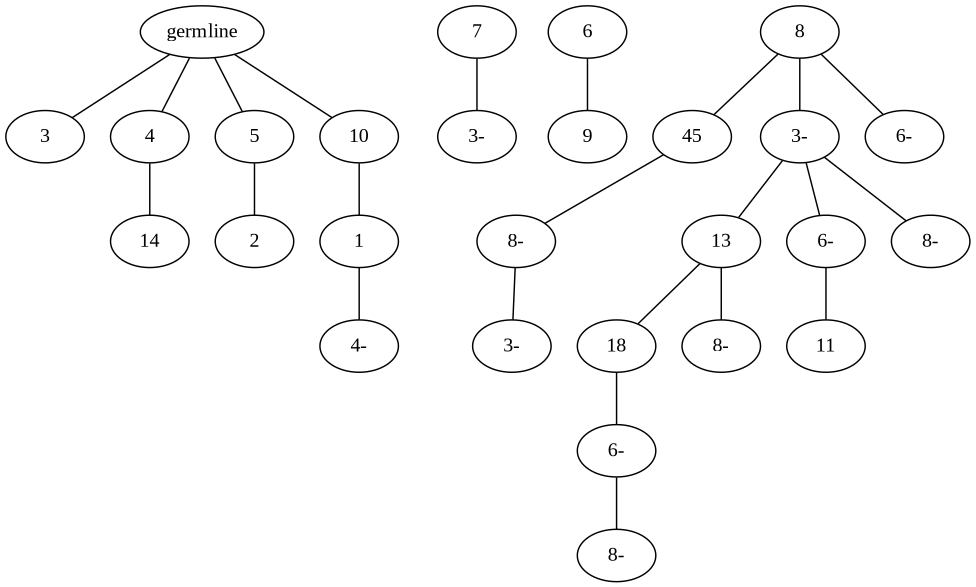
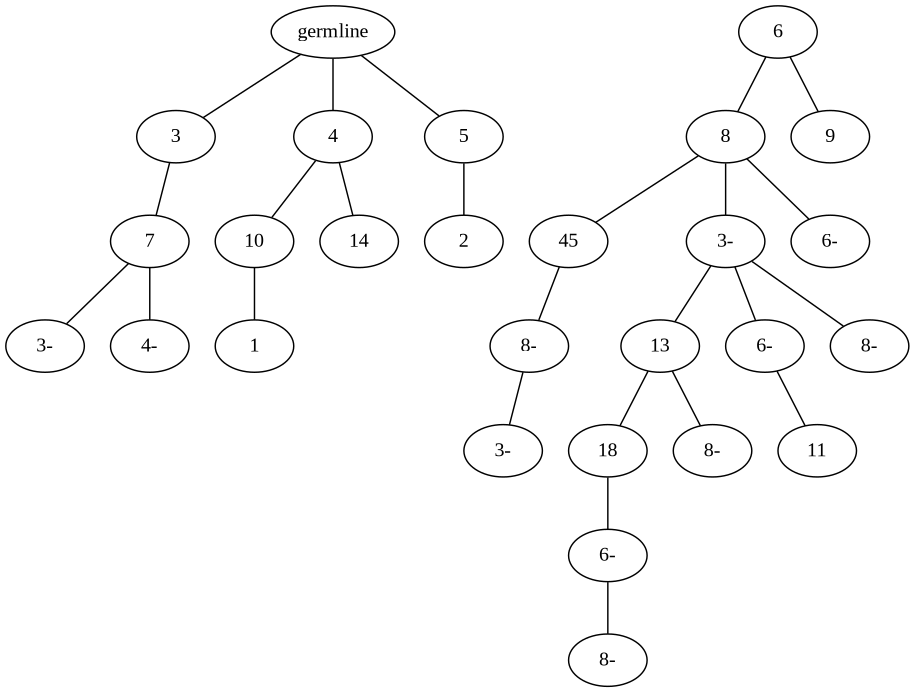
edge "6" -- "8": added
edge "germline" -- "10": now "4" -- "10"
edge "3" -- "7": added
edge "1" -- "4-": now "7" -- "4-"
